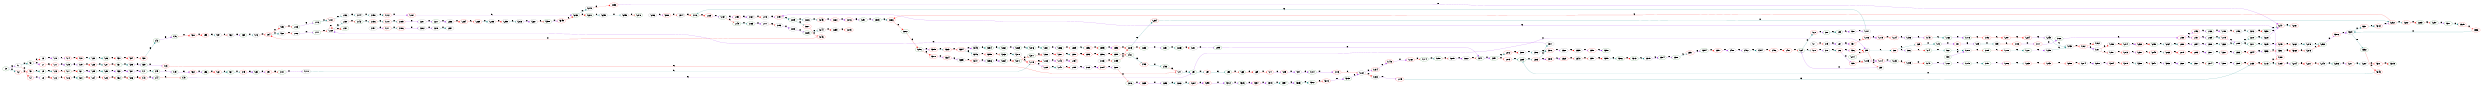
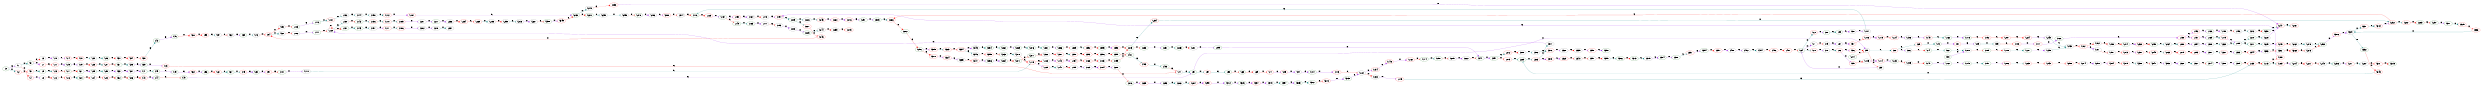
edge "S270" -> "S286": added, label "G"
node "S143": added
edge "S181" -> "S198": now "S182" -> "S198"
edge "S64" -> "S71": added, label "A"
node "S168": added
